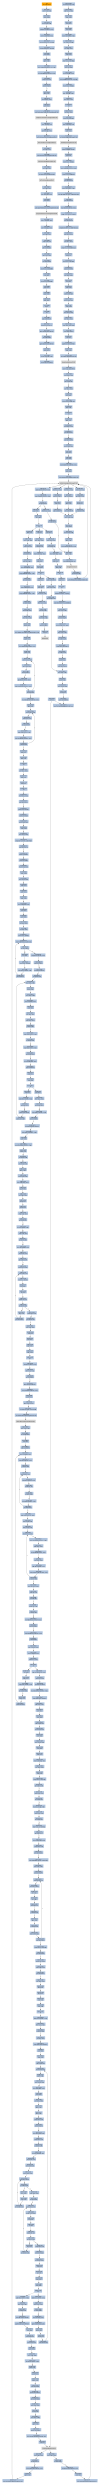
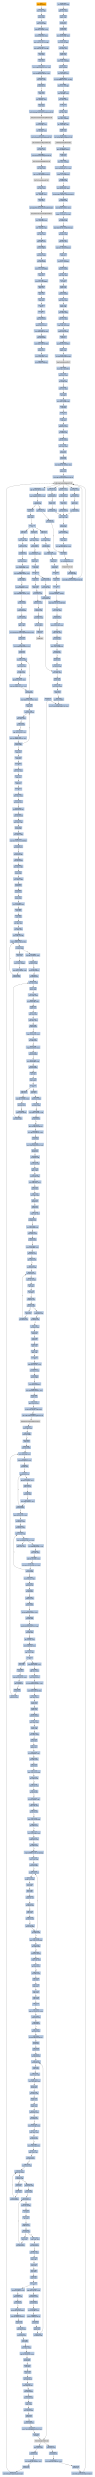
edge "0x00414fa7 addl %eax, %edx" -> "0x00414fa9 xorl $0xffffffff<UINT8>, %eax": now "0x00414fa2 movl $0x7efefeff<UINT32>, %edx" -> "0x00414fa9 xorl $0xffffffff<UINT8>, %eax"
